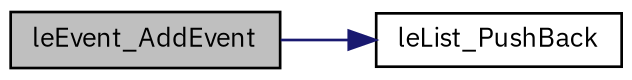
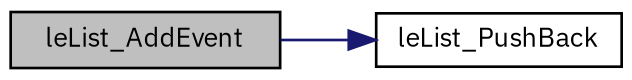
node "leEvent_AddEvent": label "leEvent_AddEvent" -> "leList_AddEvent"
